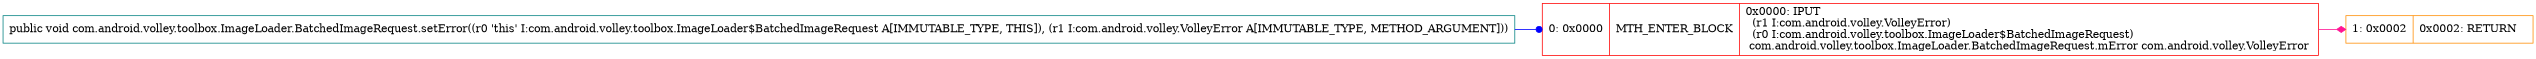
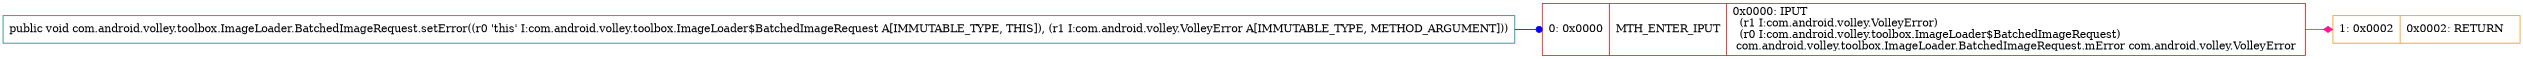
node "0: 0x0000": text "MTH_ENTER_BLOCK" -> "MTH_ENTER_IPUT"
